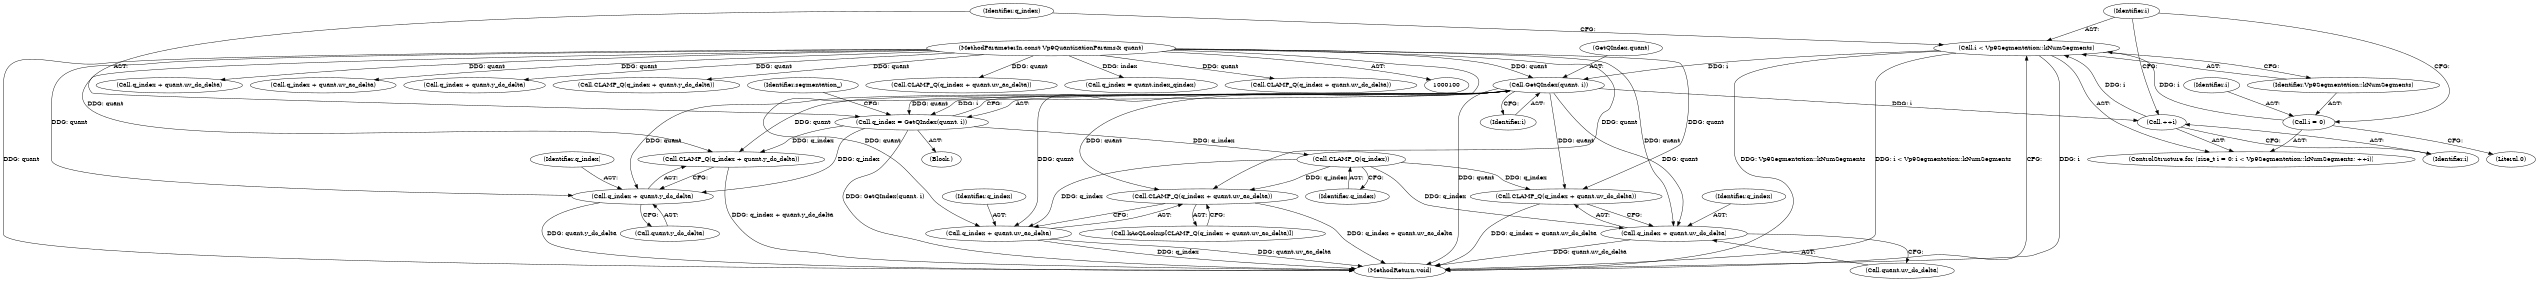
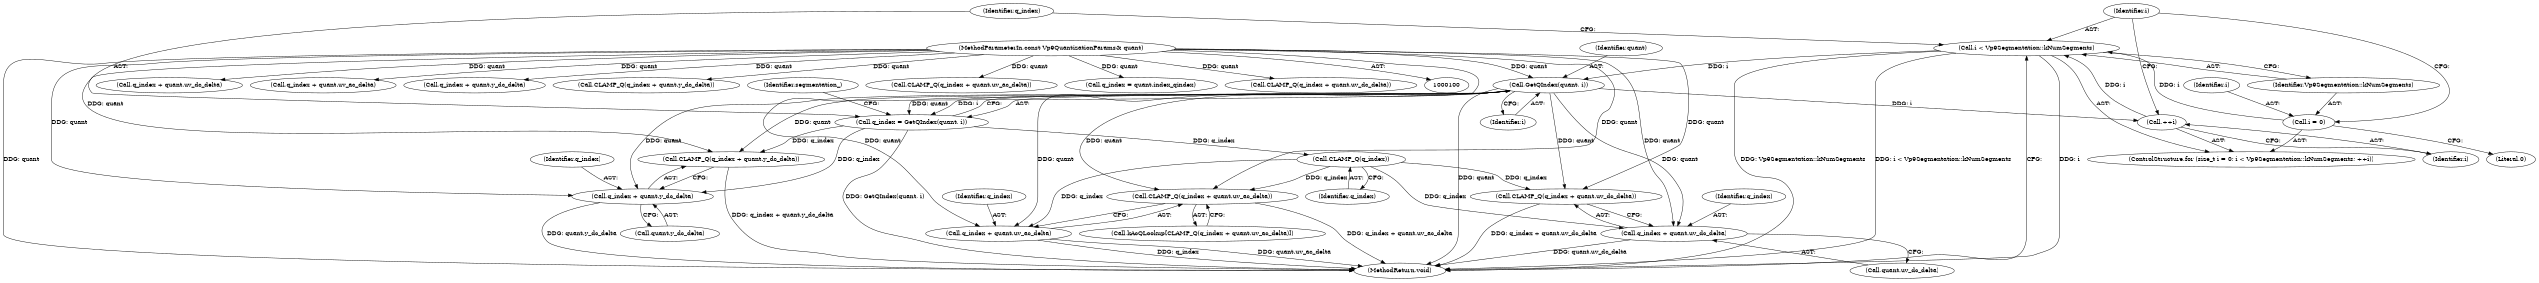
node "(GetQIndex,quant)": label "(GetQIndex,quant)" -> "(Identifier,quant)"
edge "(MethodParameterIn,const Vp9QuantizationParams& quant)" -> "(Call,q_index = quant.index_qindex)": label "DDG: index" -> "DDG: quant"
node "(Block,)": removed
